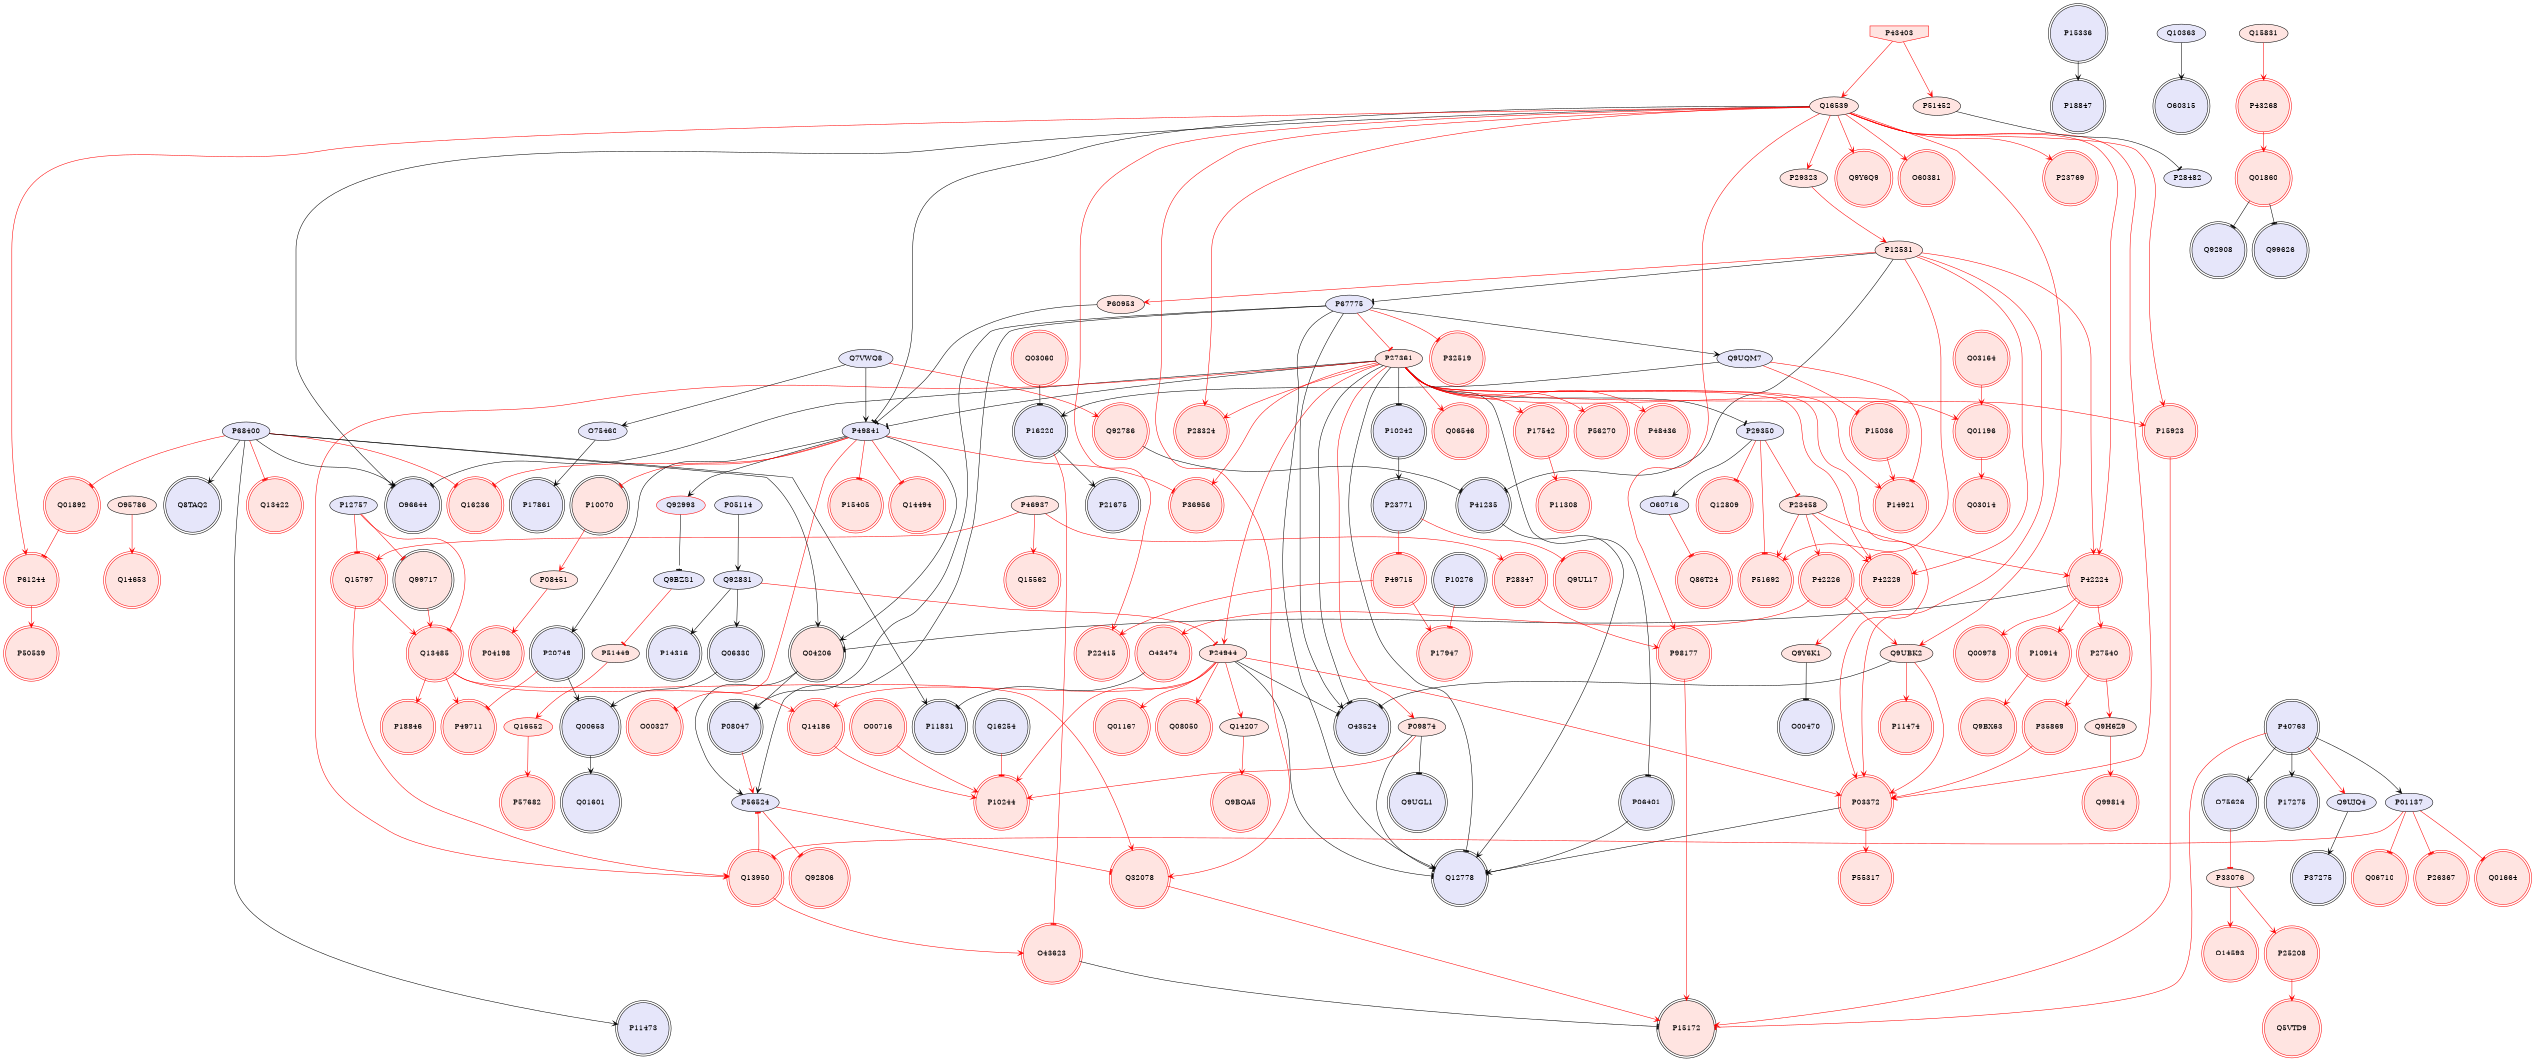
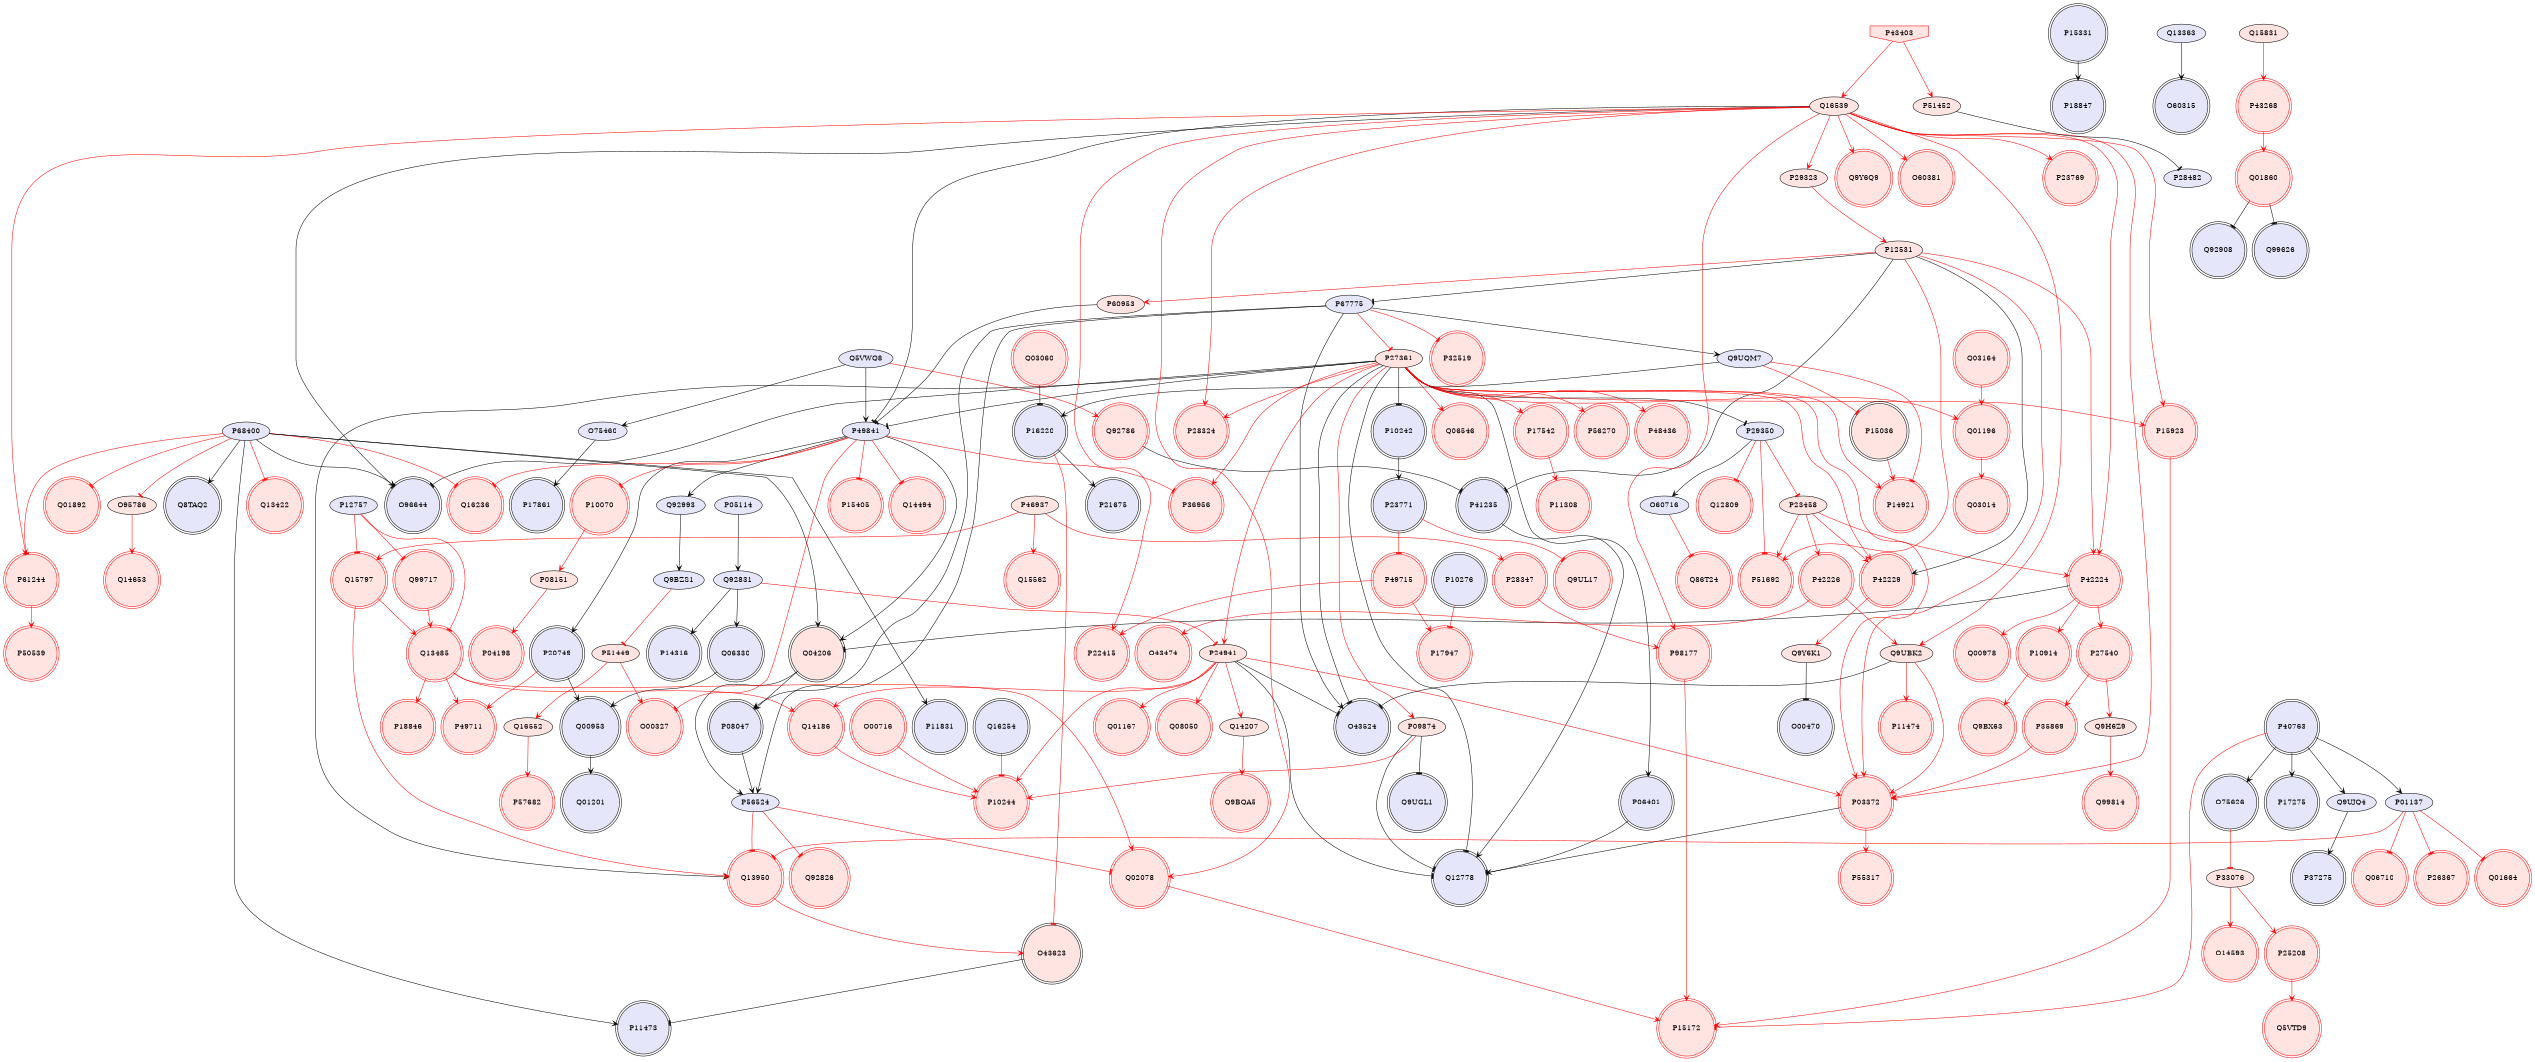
node "P15336": label "P15336" -> "P15331"
node "Q10363": label "Q10363" -> "Q13363"
node "Q7VWQ8": label "Q7VWQ8" -> "Q5VWQ8"
edge "P27361" -> "Q13950": color red -> black
edge "P12531" -> "P42229": color red -> black
node "P15036": color red -> black
edge "P68400" -> "O95786": added
node "P10070": color black -> red
node "Q92993": color red -> black
edge "Q92993" -> "Q9BZS1": arrowhead tee -> vee
edge "Q01892" -> "P61244": now "P68400" -> "P61244"
edge "P27361" -> "P06401": arrowhead tee -> vee
node "Q99717": color black -> red
node "P08451": label "P08451" -> "P08151"
edge "P67775" -> "Q12778": removed
node "P24944": label "P24944" -> "P24941"
edge "P51449" -> "O00327": added
edge "O43474" -> "P11831": removed
edge "P20749" -> "P49711": arrowhead tee -> vee
node "Q16552": color red -> black
node "Q00653": label "Q00653" -> "Q00953"
edge "P40763" -> "Q9UJQ4": color red -> black
edge "P08047" -> "P56524": color red -> black
node "Q01601": label "Q01601" -> "Q01201"
edge "Q13950" -> "P56524": reversed
node "Q92806": label "Q92806" -> "Q92826"
node "Q32078": label "Q32078" -> "Q02078"
node "O43623": color red -> black
edge "O43623" -> "P15172": now "O43623" -> "P11473"
node "P15172": color black -> red
